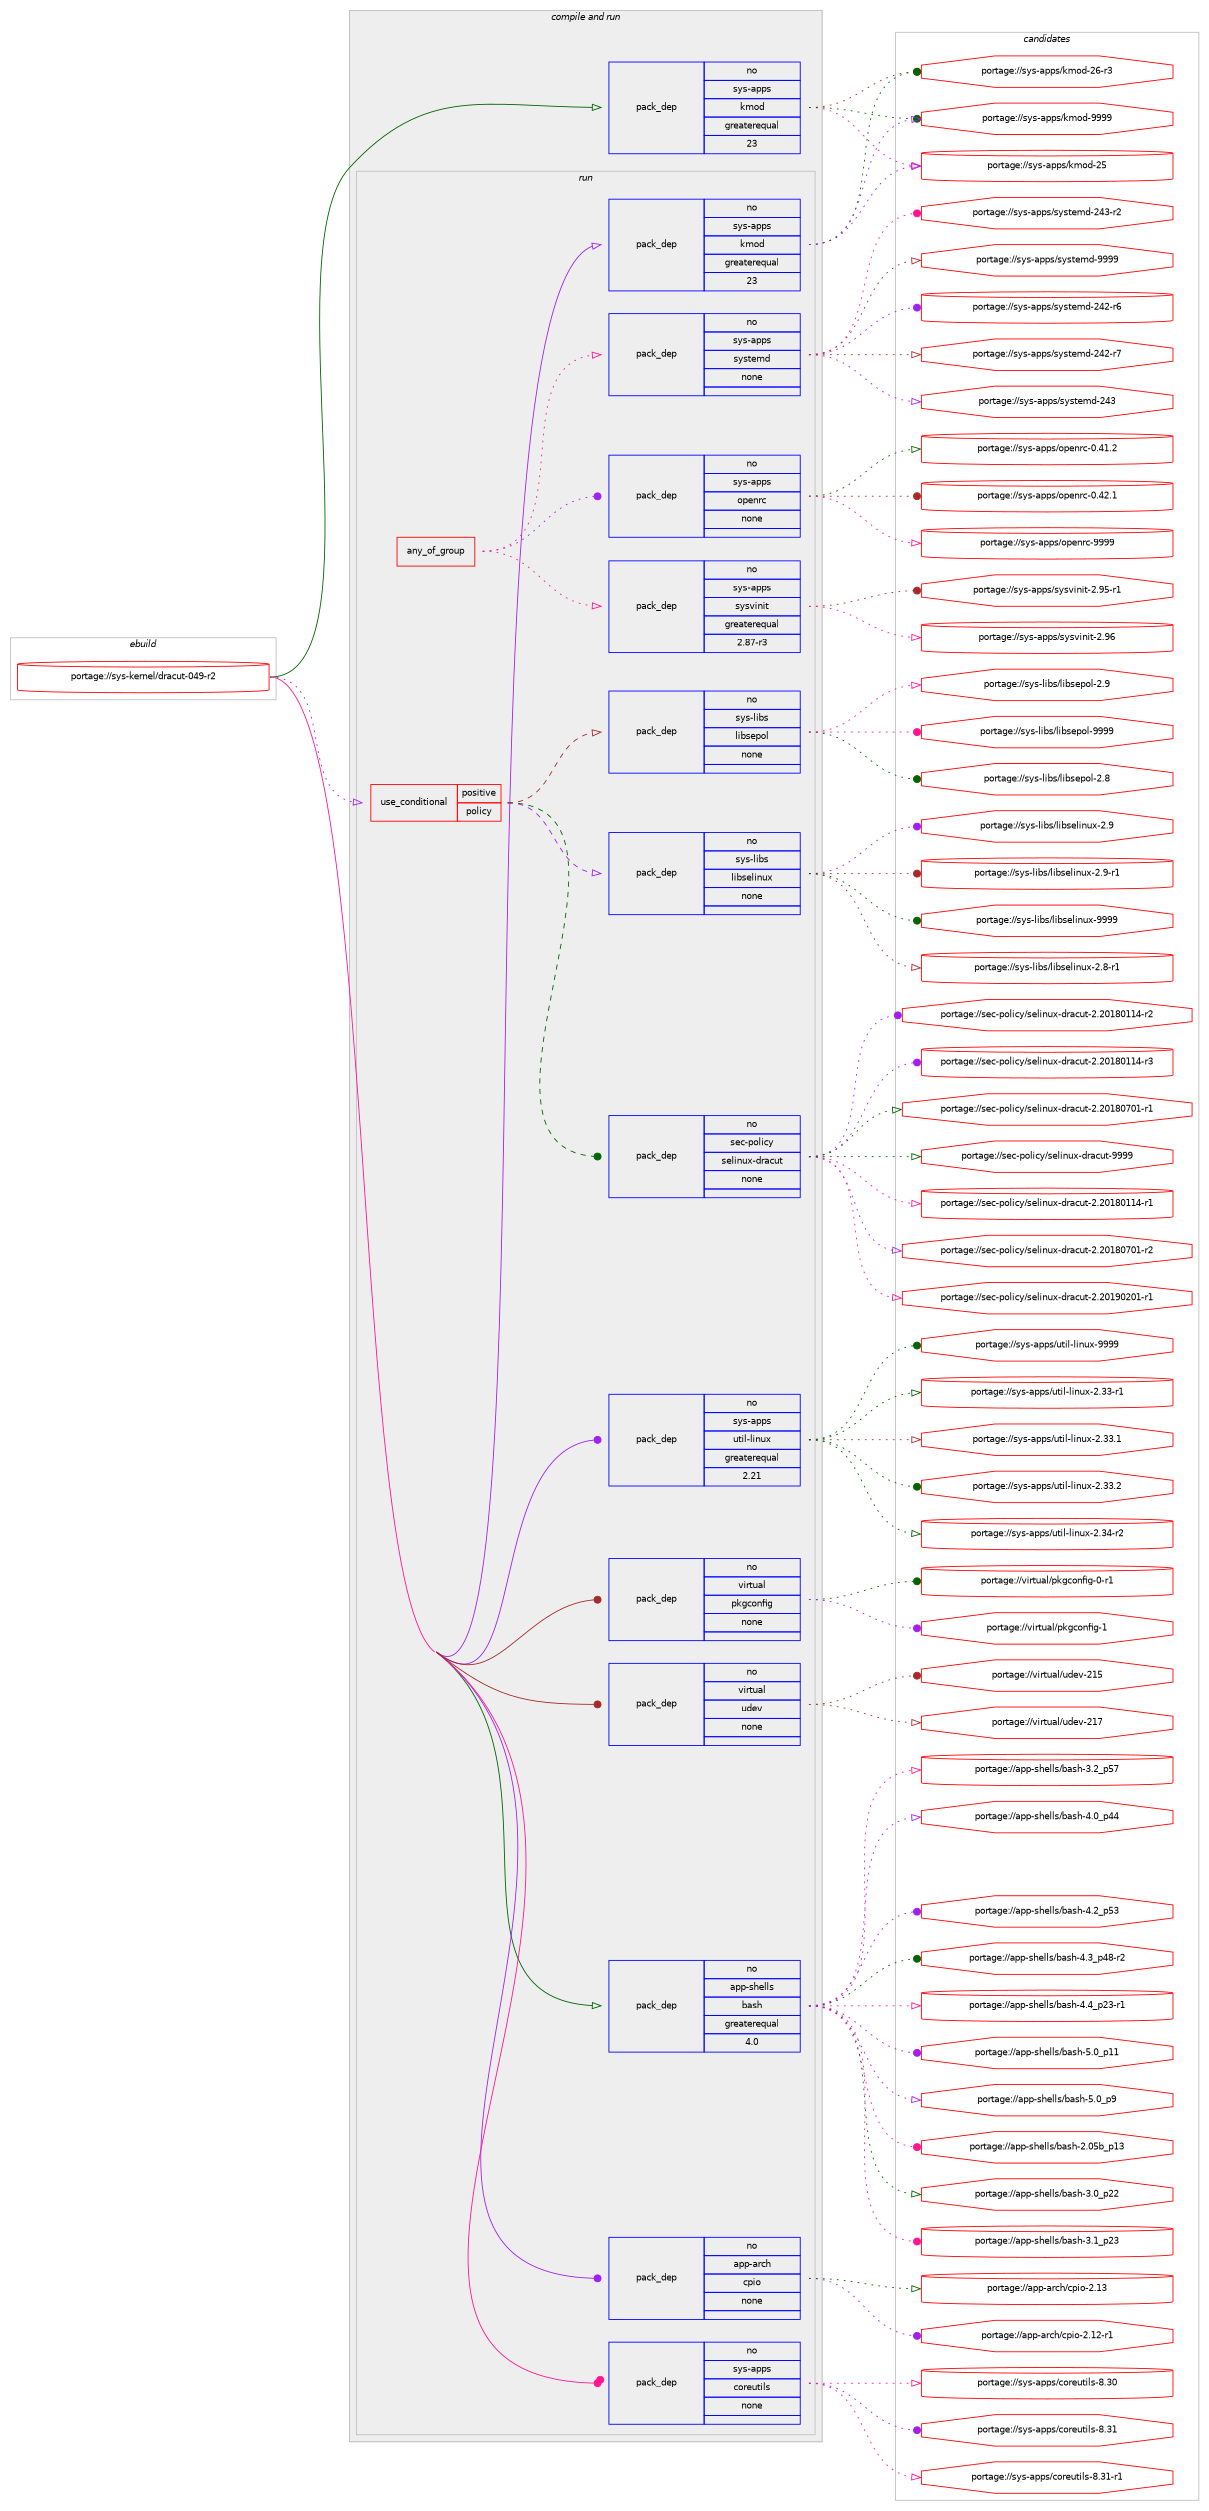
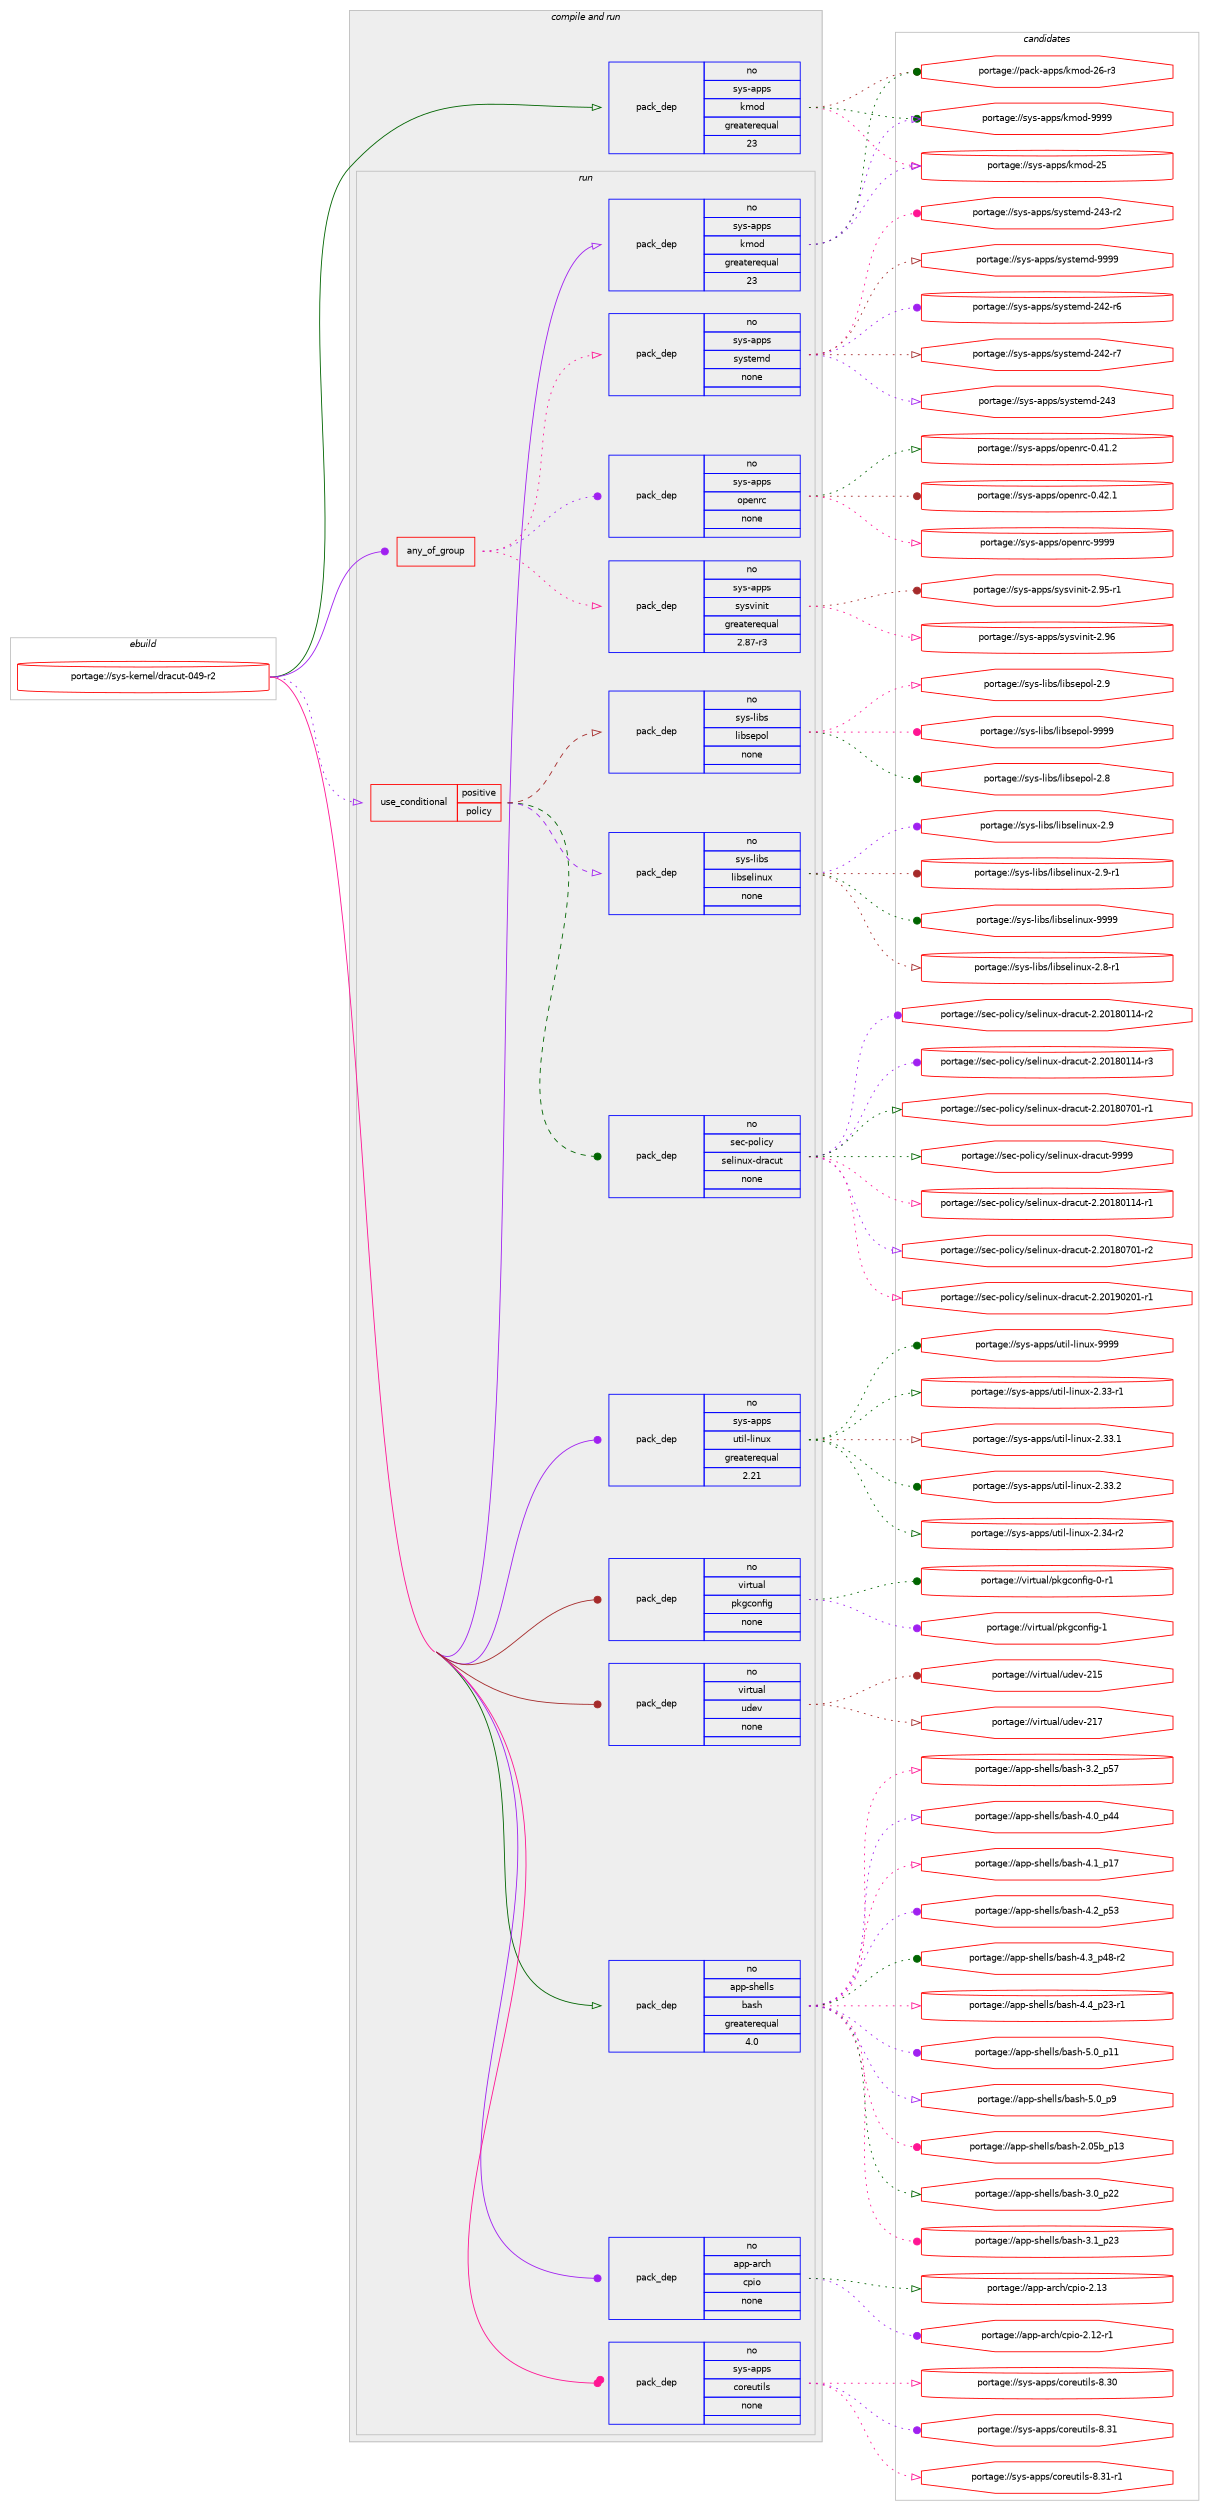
node "portage://sys-apps/kmod-26-r3": label "portage://sys-apps/kmod-26-r3" -> "portage://pack-apps/kmod-26-r3"
edge "portage://sys-kernel/dracut-049-r2" -> "any_of_group": added
node "portage://app-shells/bash-4.1_p17": added
